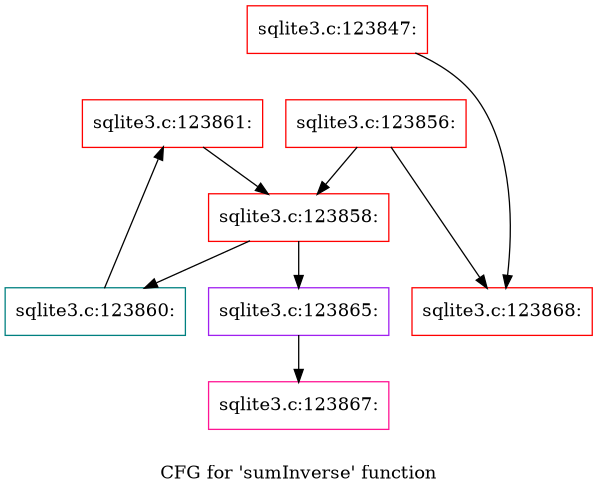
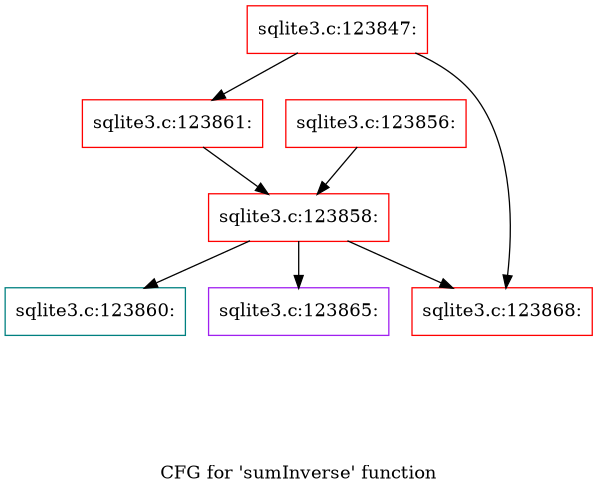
edge "sqlite3.c:123856:" -> "sqlite3.c:123868:": now "sqlite3.c:123858:" -> "sqlite3.c:123868:"
edge "sqlite3.c:123860:" -> "sqlite3.c:123861:": now "sqlite3.c:123847:" -> "sqlite3.c:123861:"
node "sqlite3.c:123867:": removed
